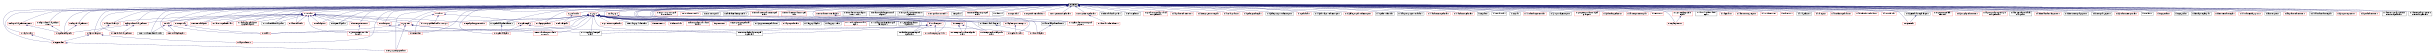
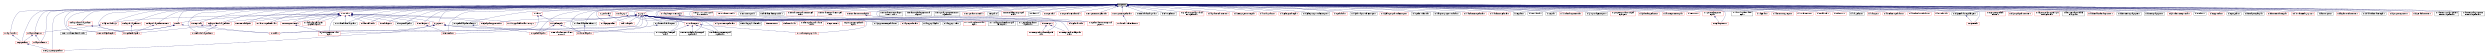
node "itkOctreeNode.h": added
edge "itkMultivariateLegendrePolynomial.h" -> "itkIndent.h": removed
edge "itkImageFileWriter.h" -> "itkImageIOBase.h": now "itkMeshFileReader.h" -> "itkImageIOBase.h"
node "itkAutomaticTopologyMesh Source.h": label "itkAutomaticTopologyMesh Source.h" -> "itkAutomaticTopologyMesh Base.h"
